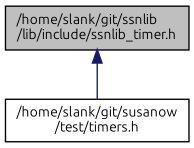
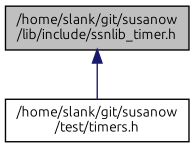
node "/home/slank/git/ssnlib /lib/include/ssnlib_timer.h": label "/home/slank/git/ssnlib /lib/include/ssnlib_timer.h" -> "/home/slank/git/susanow /lib/include/ssnlib_timer.h"
